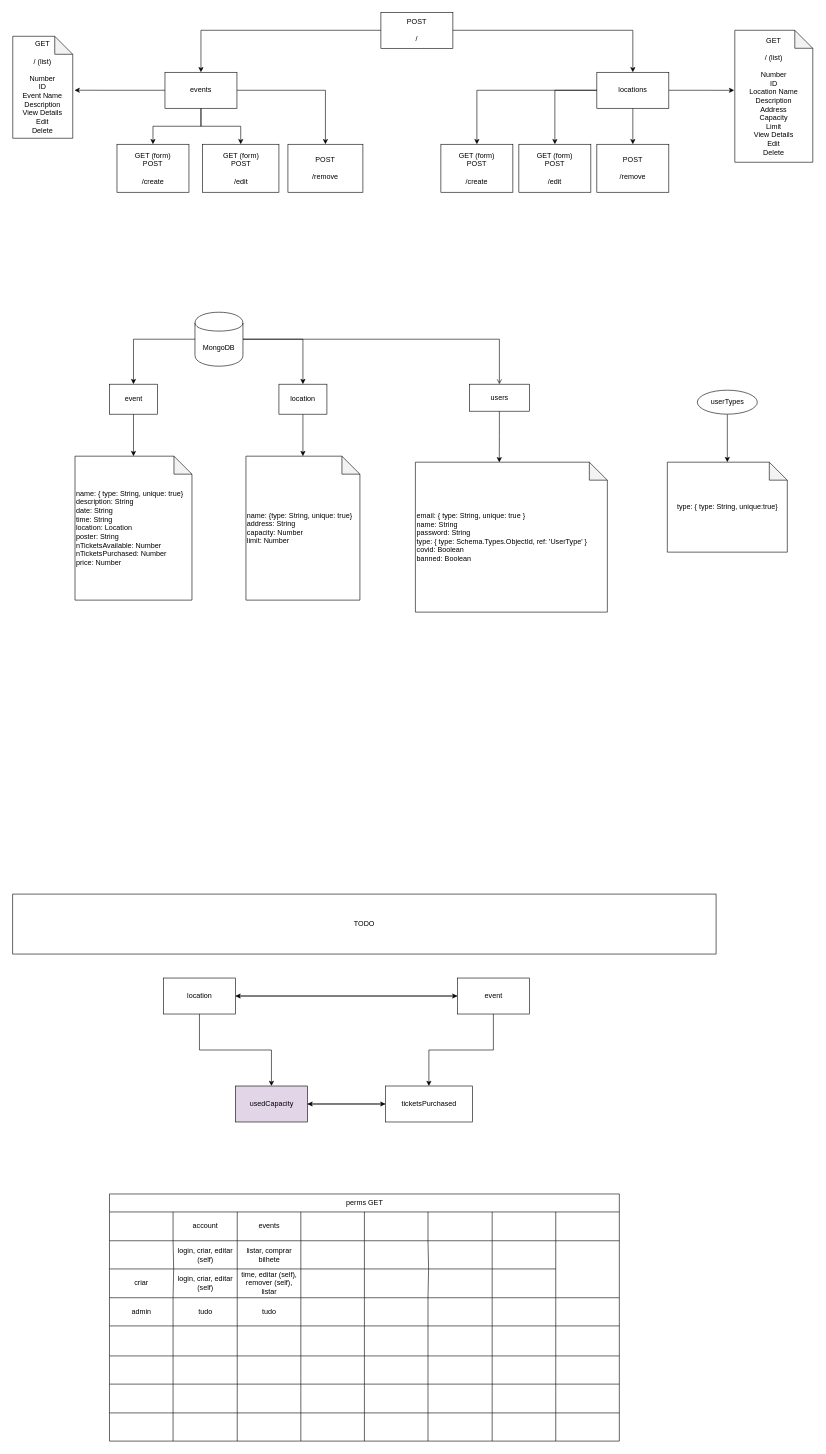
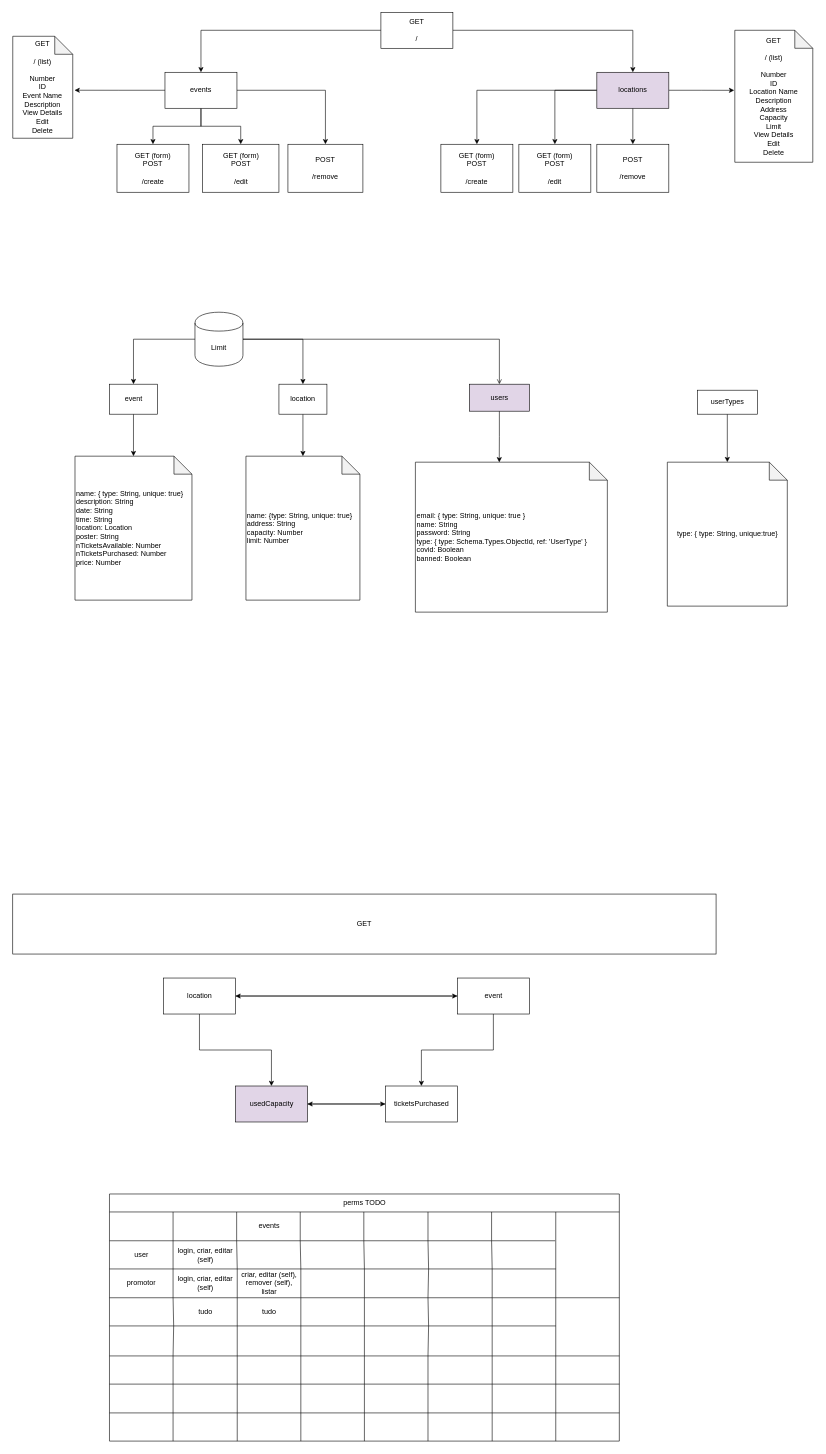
node "POST /": label "POST /" -> "GET /"
node "locations": fillcolor #ffffff -> #e1d5e7
node "MongoDB": label "MongoDB" -> "Limit"
node "users": fillcolor #ffffff -> #e1d5e7
node "userTypes": shape ellipse -> rectangle
node "type: { type: String, unique:true}": size 120x90 -> 120x144
node "TODO": label "TODO" -> "GET"
node "ticketsPurchased": size 87x36 -> 72x36
node "perms GET": label "perms GET" -> "perms TODO"
node "account": removed
node "user": added
node "listar, comprar bilhete": removed
node "criar": label "criar" -> "promotor"
node "time, editar (self), remover (self), listar": label "time, editar (self), remover (self), listar" -> "criar, editar (self), remover (self), listar"
node "admin": removed
